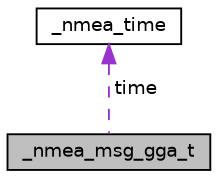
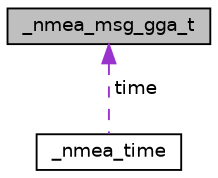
edge "_nmea_msg_gga_t" -> "_nmea_time": reversed
